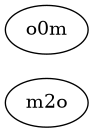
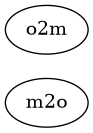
node "o0m": label "o0m" -> "o2m"
